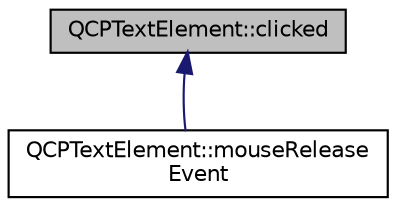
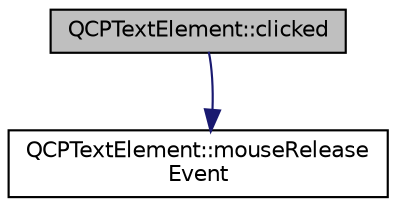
edge "QCPTextElement::mouseRelease Event" -> "QCPTextElement::clicked": reversed
